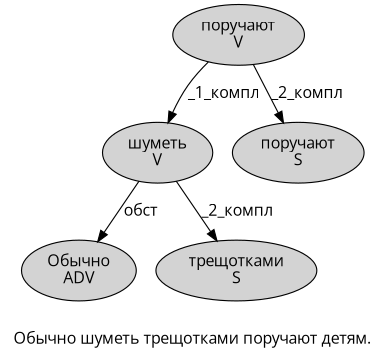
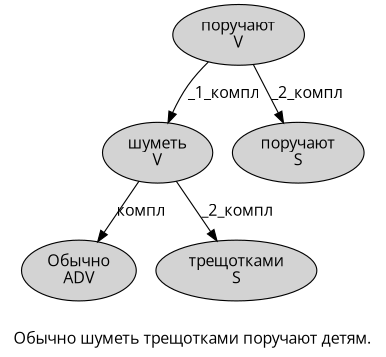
edge "шуметь V" -> "Обычно ADV": label "обст" -> "компл"
